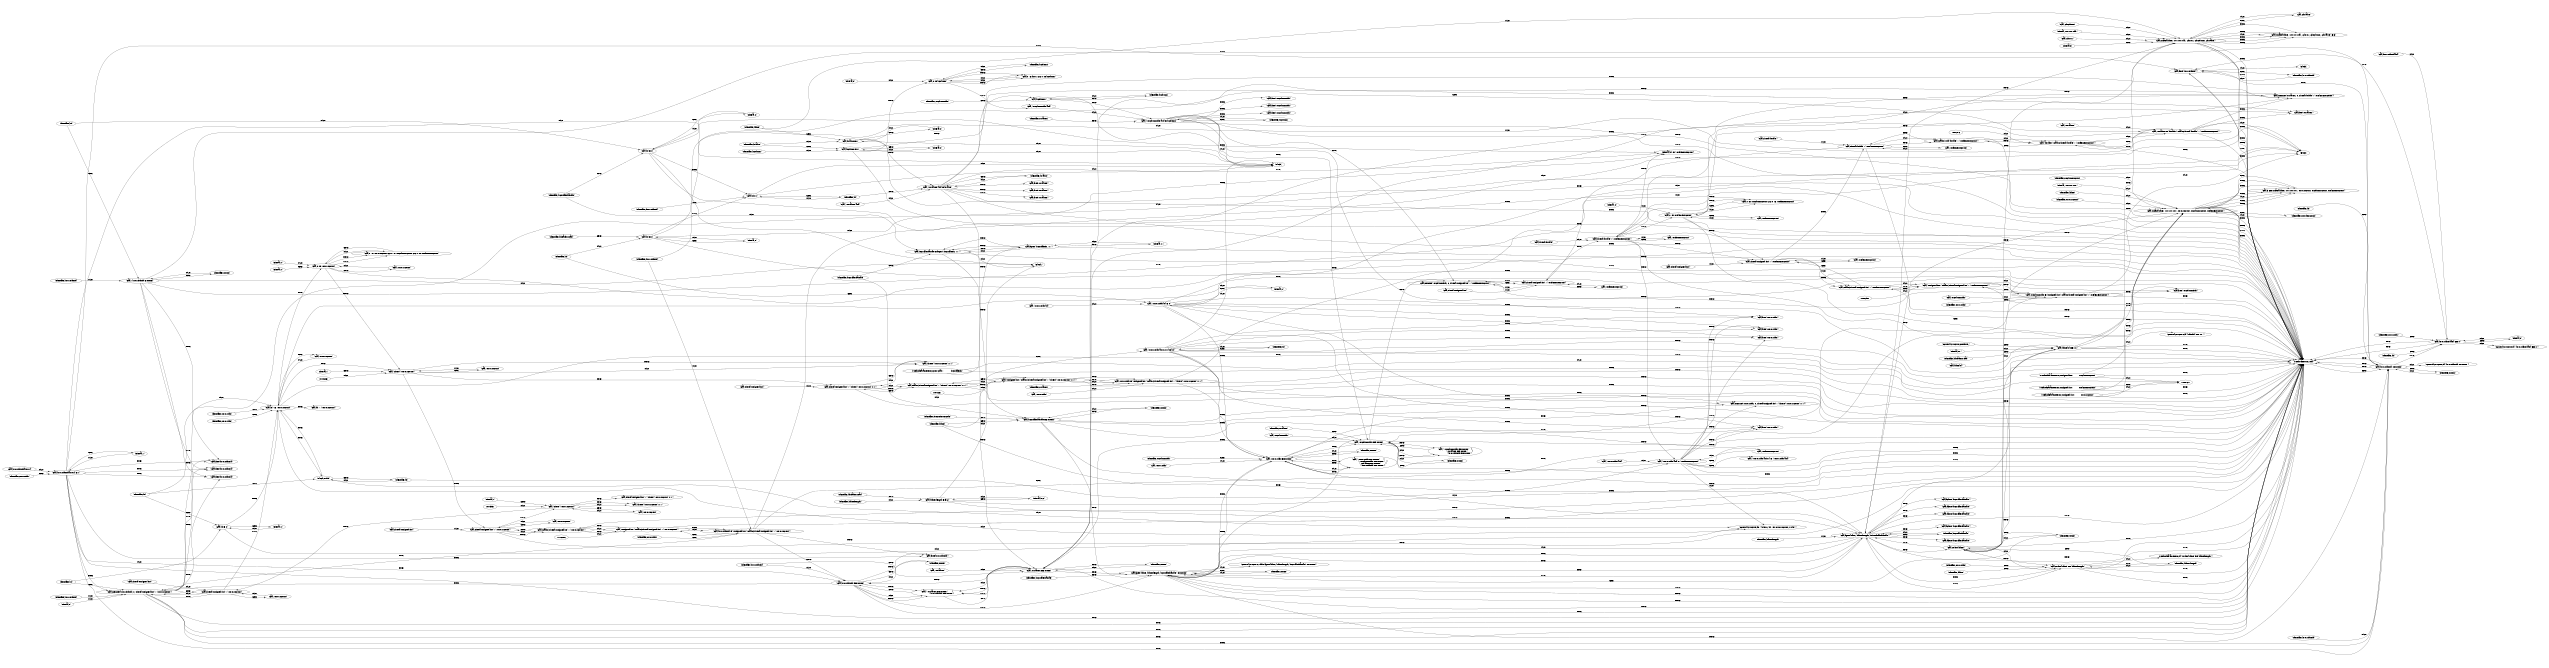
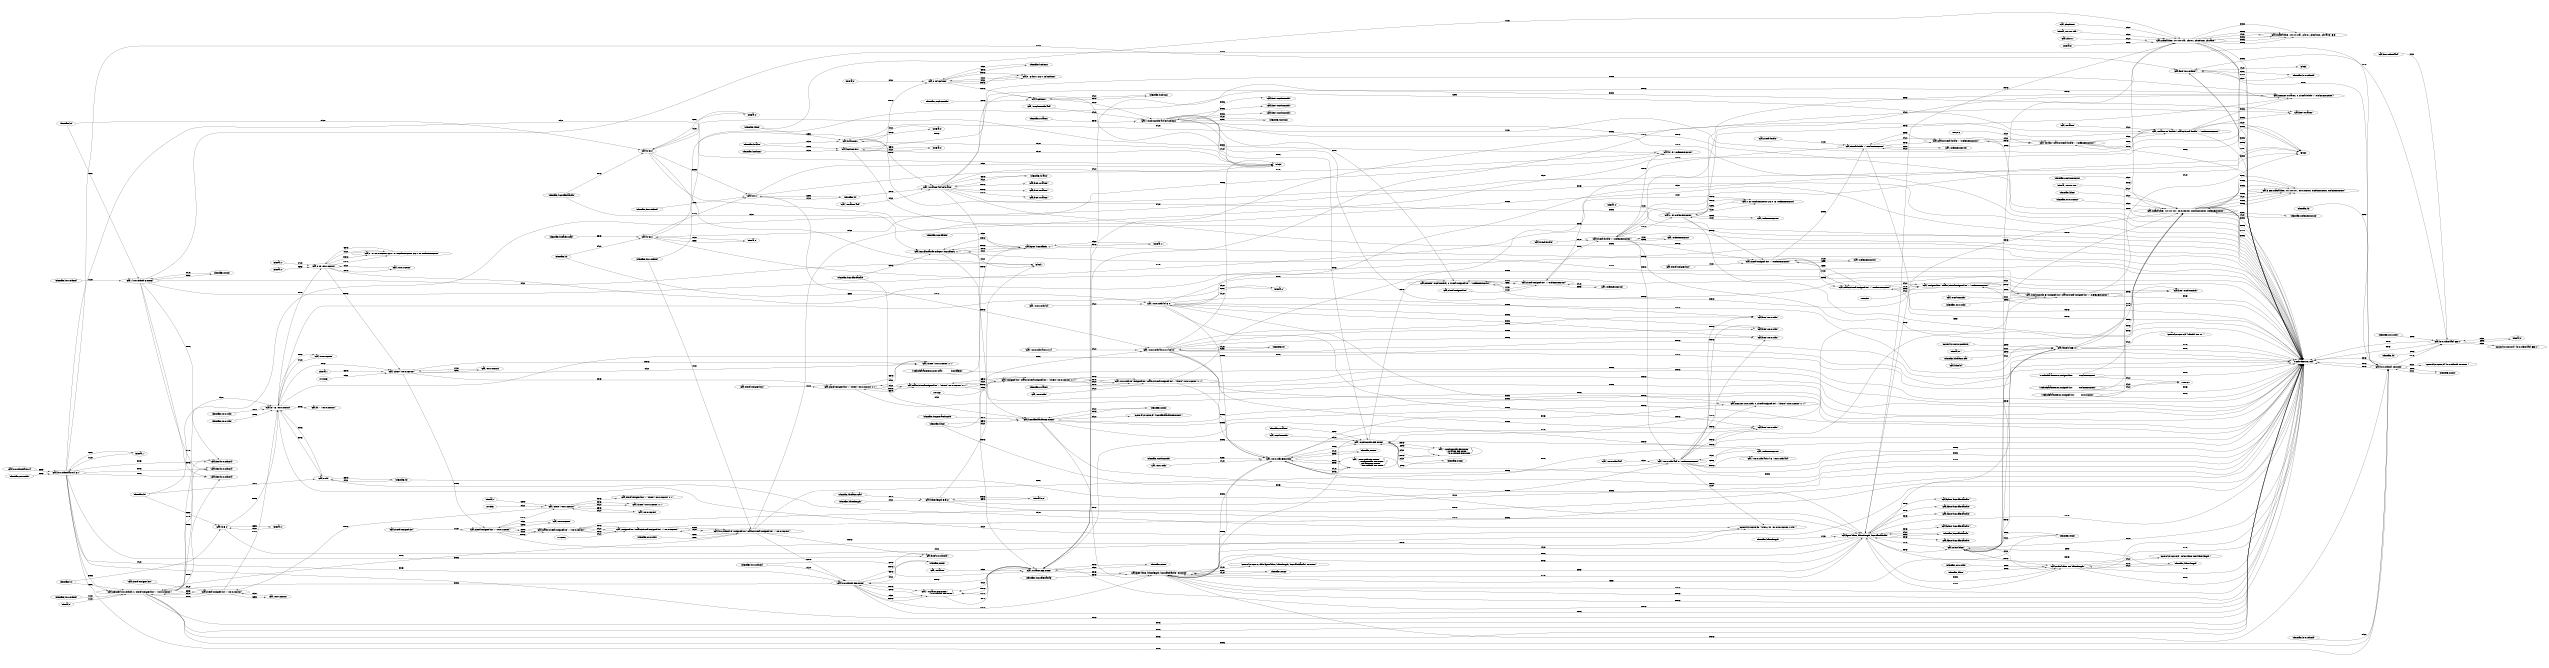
node "(Call,&l_value)": removed
edge "(Call,0 != l_column)" -> "(Call,(*o_column_idx)[l_i])": now "(Call,0 != l_column)" -> "(Call,l_column--)"
node "(Call,malloc(void(double) * (*o_element_count)))": label "(Call,malloc(void(double) * (*o_element_count)))" -> "(Call,malloc(sizeof(double) * (*o_element_count)))"
node "(Literal,l_i != (*o_element_count))": label "(Literal,l_i != (*o_element_count))" -> "(Call,l_i != (*o_element_count))"
node "(Identifier,o_strlen_count)": label "(Identifier,o_strlen_count)" -> "(Identifier,o_element_count)"
node "(Identifier,i_csr_file_in)": added
edge "(Call,l_i++)" -> "(Call,(*o_row_idx)[l_row+1] = l_i)": added, label "DDG:"
node "(Call,(*o_row_idx)[l_row+1])": added
edge "(MethodParameterIn,const char*             i_csr_file_in)" -> "1000121": removed, label "AST:"
edge "(MethodReturn,void)" -> "(Call,l_row_idx_id != NULL)": removed, label "CFG:"
edge "(MethodParameterIn,unsigned int*           o_element_count)" -> "1000121": label "CFG: " -> "AST: "
node "(ControlStructure,if ( l_csr_file_handle == NULL ))": added
node "(Identifier,io_continue_code)": label "(Identifier,io_continue_code)" -> "(Identifier,io_generated_code)"
edge "(Call,(*o_row_idx)[l_i] = (*o_element_count))" -> "(Call,(*o_row_idx)[l_i+1] = (*o_row_idx)[l_i])": label "CFG: " -> "DDG: "
edge "(Call,l_row_idx_id[l_row])" -> "(Call,l_row_idx_id[l_row] = 1)": label "AST: " -> "CFG: "
node "(Block,++l_i)": label "(Block,++l_i)" -> "(Call,++l_i)"
edge "(Literal,512)" -> "(Call,l_line_length = 512)": label "AST: " -> "DDG: "
node "(Call,fgets(l_line, l_line_length, l_sizeof_file_handle))": label "(Call,fgets(l_line, l_line_length, l_sizeof_file_handle))" -> "(Call,fgets(l_line, l_line_length, l_csr_file_handle))"
node "(MethodParameterIn,if ( strlen(l_line) == l_line_length ))": label "(MethodParameterIn,if ( strlen(l_line) == l_line_length ))" -> "(ControlStructure,if ( strlen(l_line) == l_line_length ))"
